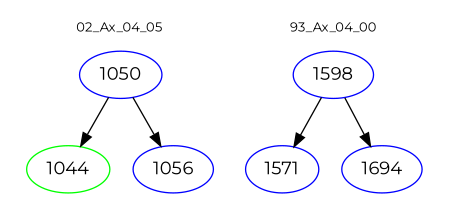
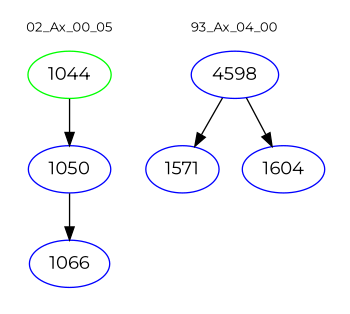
cluster "02_Ax_04_05": label "02_Ax_04_05" -> "02_Ax_00_05"
node "1598": label "1598" -> "4598"
edge "1050" -> "1044": reversed
node "1056": label "1056" -> "1066"
node "1694": label "1694" -> "1604"
